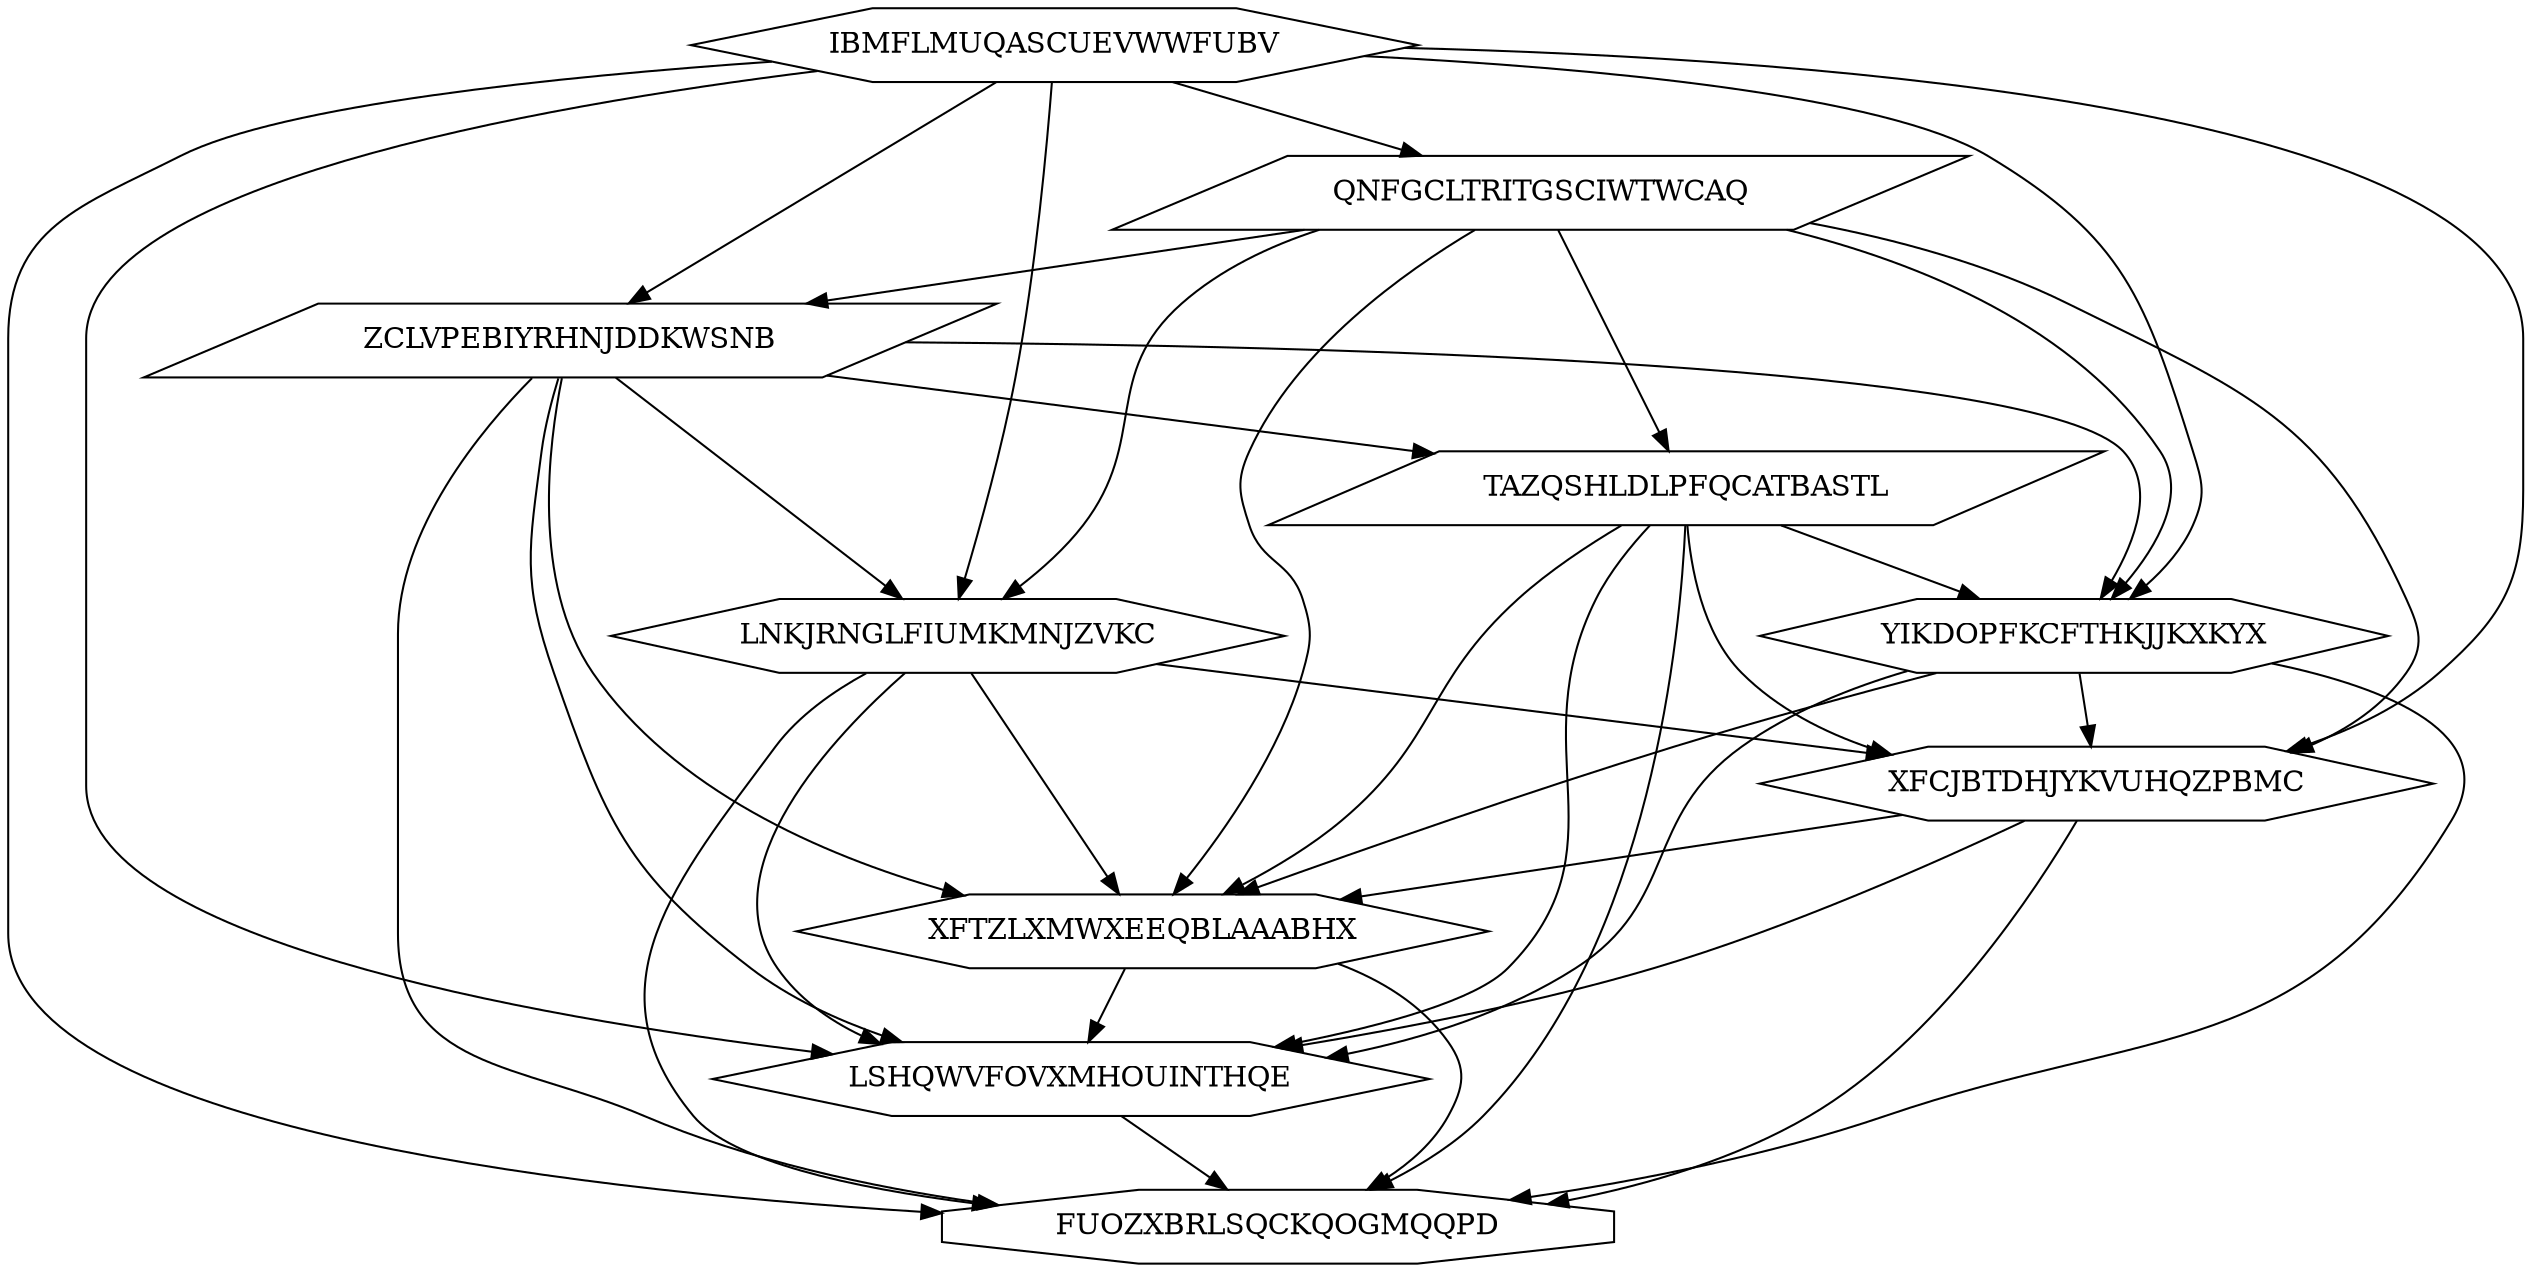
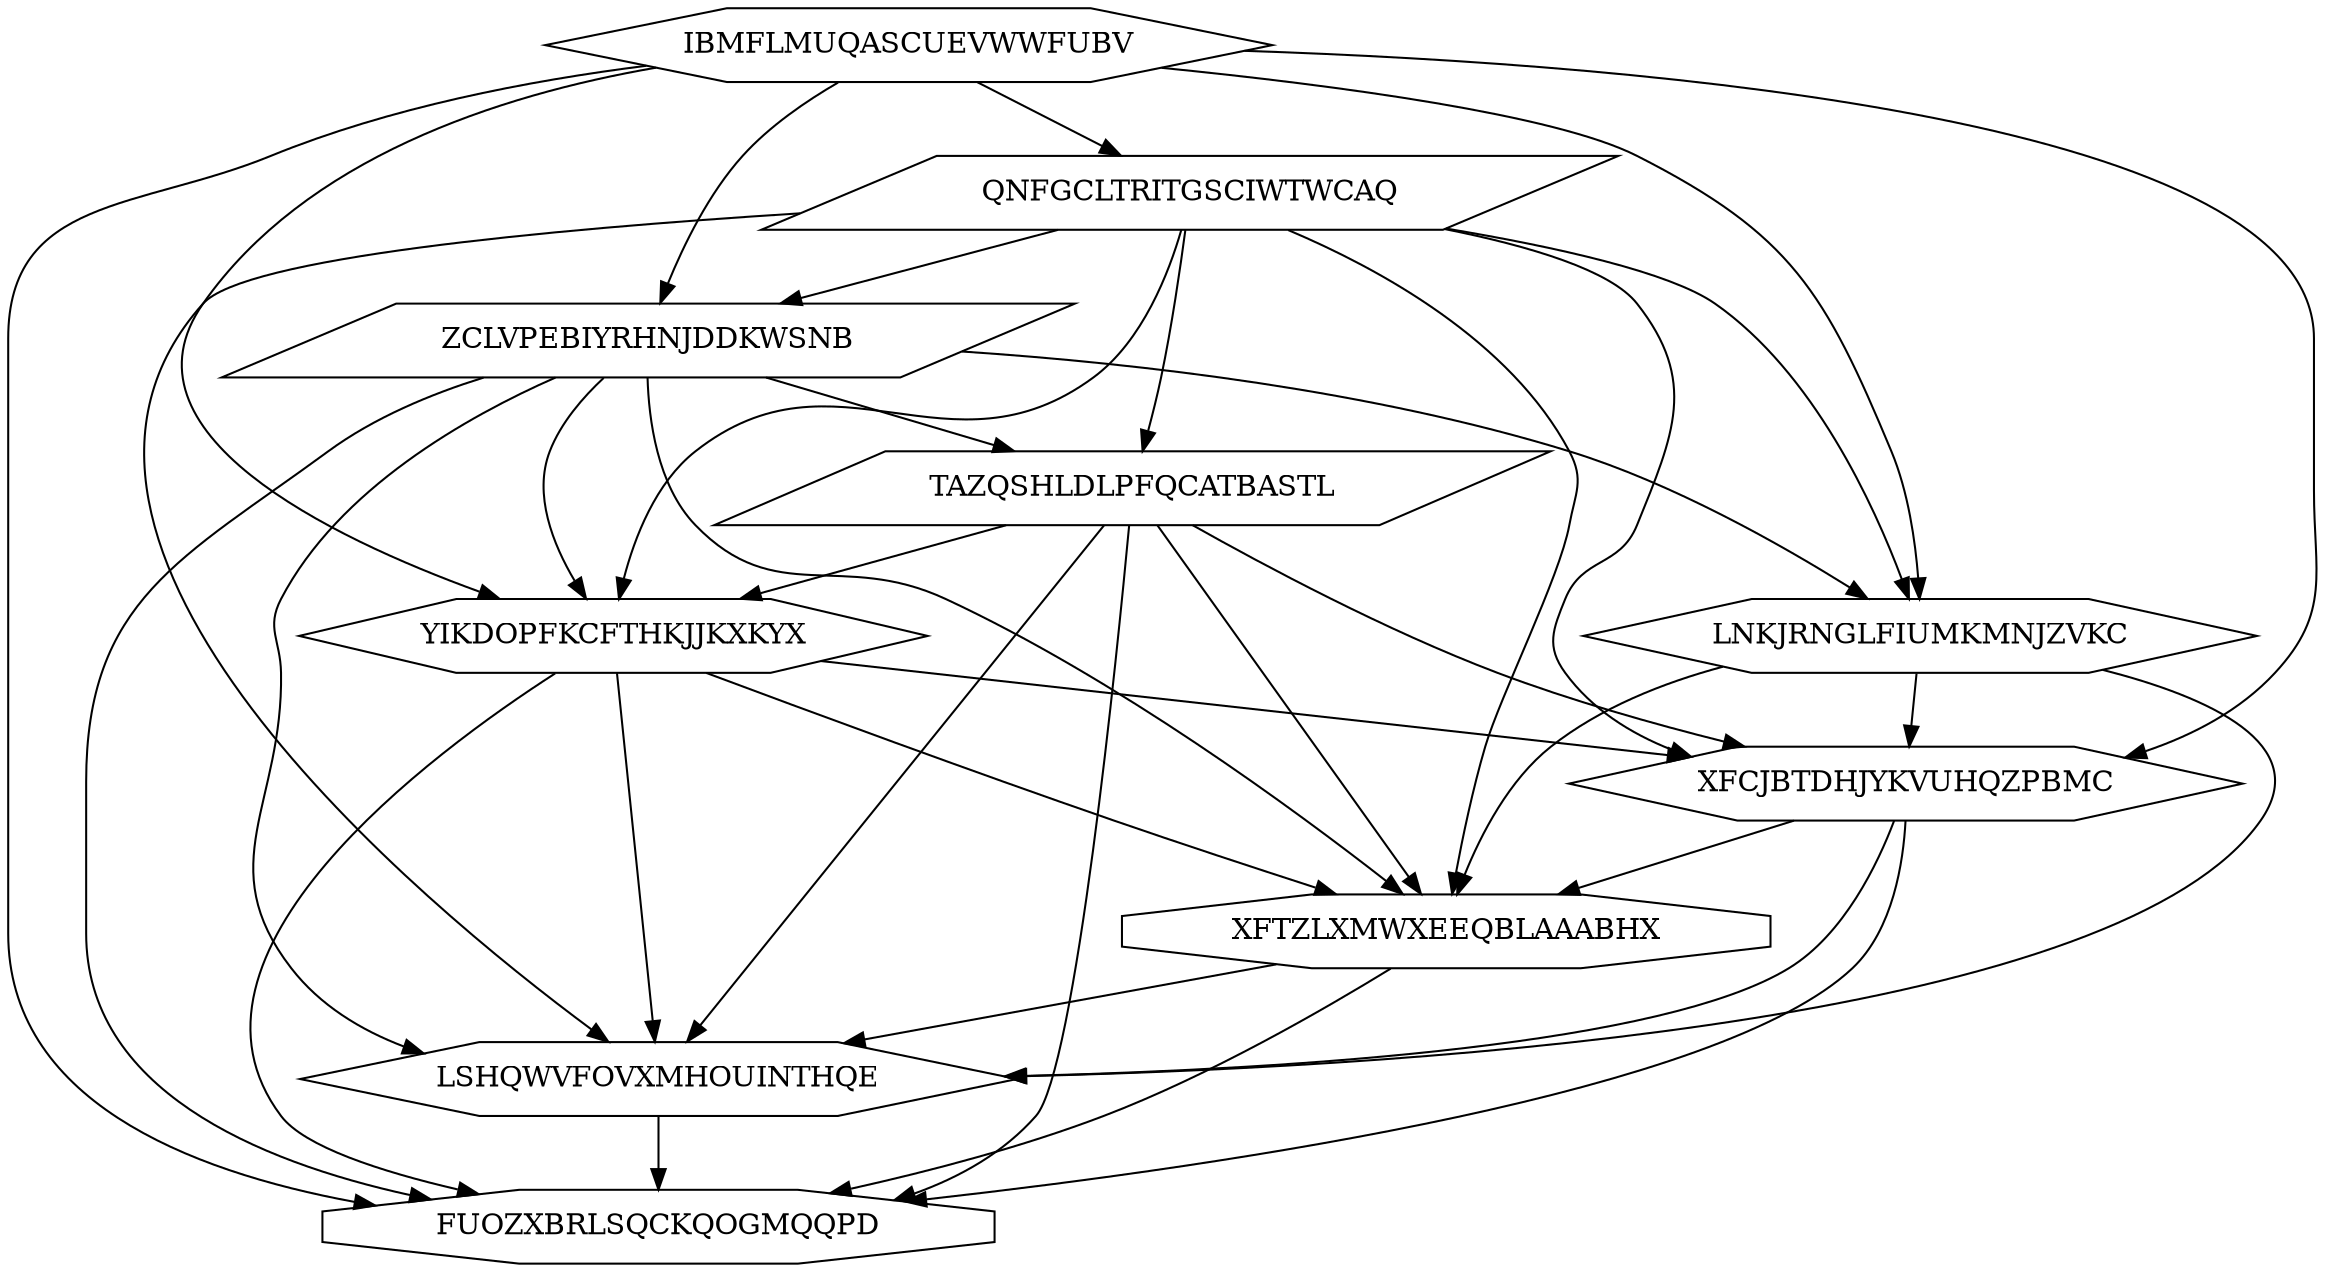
edge "IBMFLMUQASCUEVWWFUBV" -> "LSHQWVFOVXMHOUINTHQE": now "QNFGCLTRITGSCIWTWCAQ" -> "LSHQWVFOVXMHOUINTHQE"
node "XFTZLXMWXEEQBLAAABHX": shape hexagon -> octagon
edge "LNKJRNGLFIUMKMNJZVKC" -> "FUOZXBRLSQCKQOGMQQPD": removed
